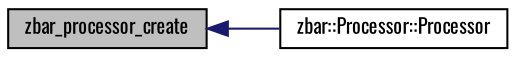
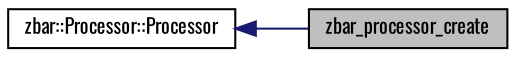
edge "zbar::Processor::Processor" -> "zbar_processor_create": reversed
